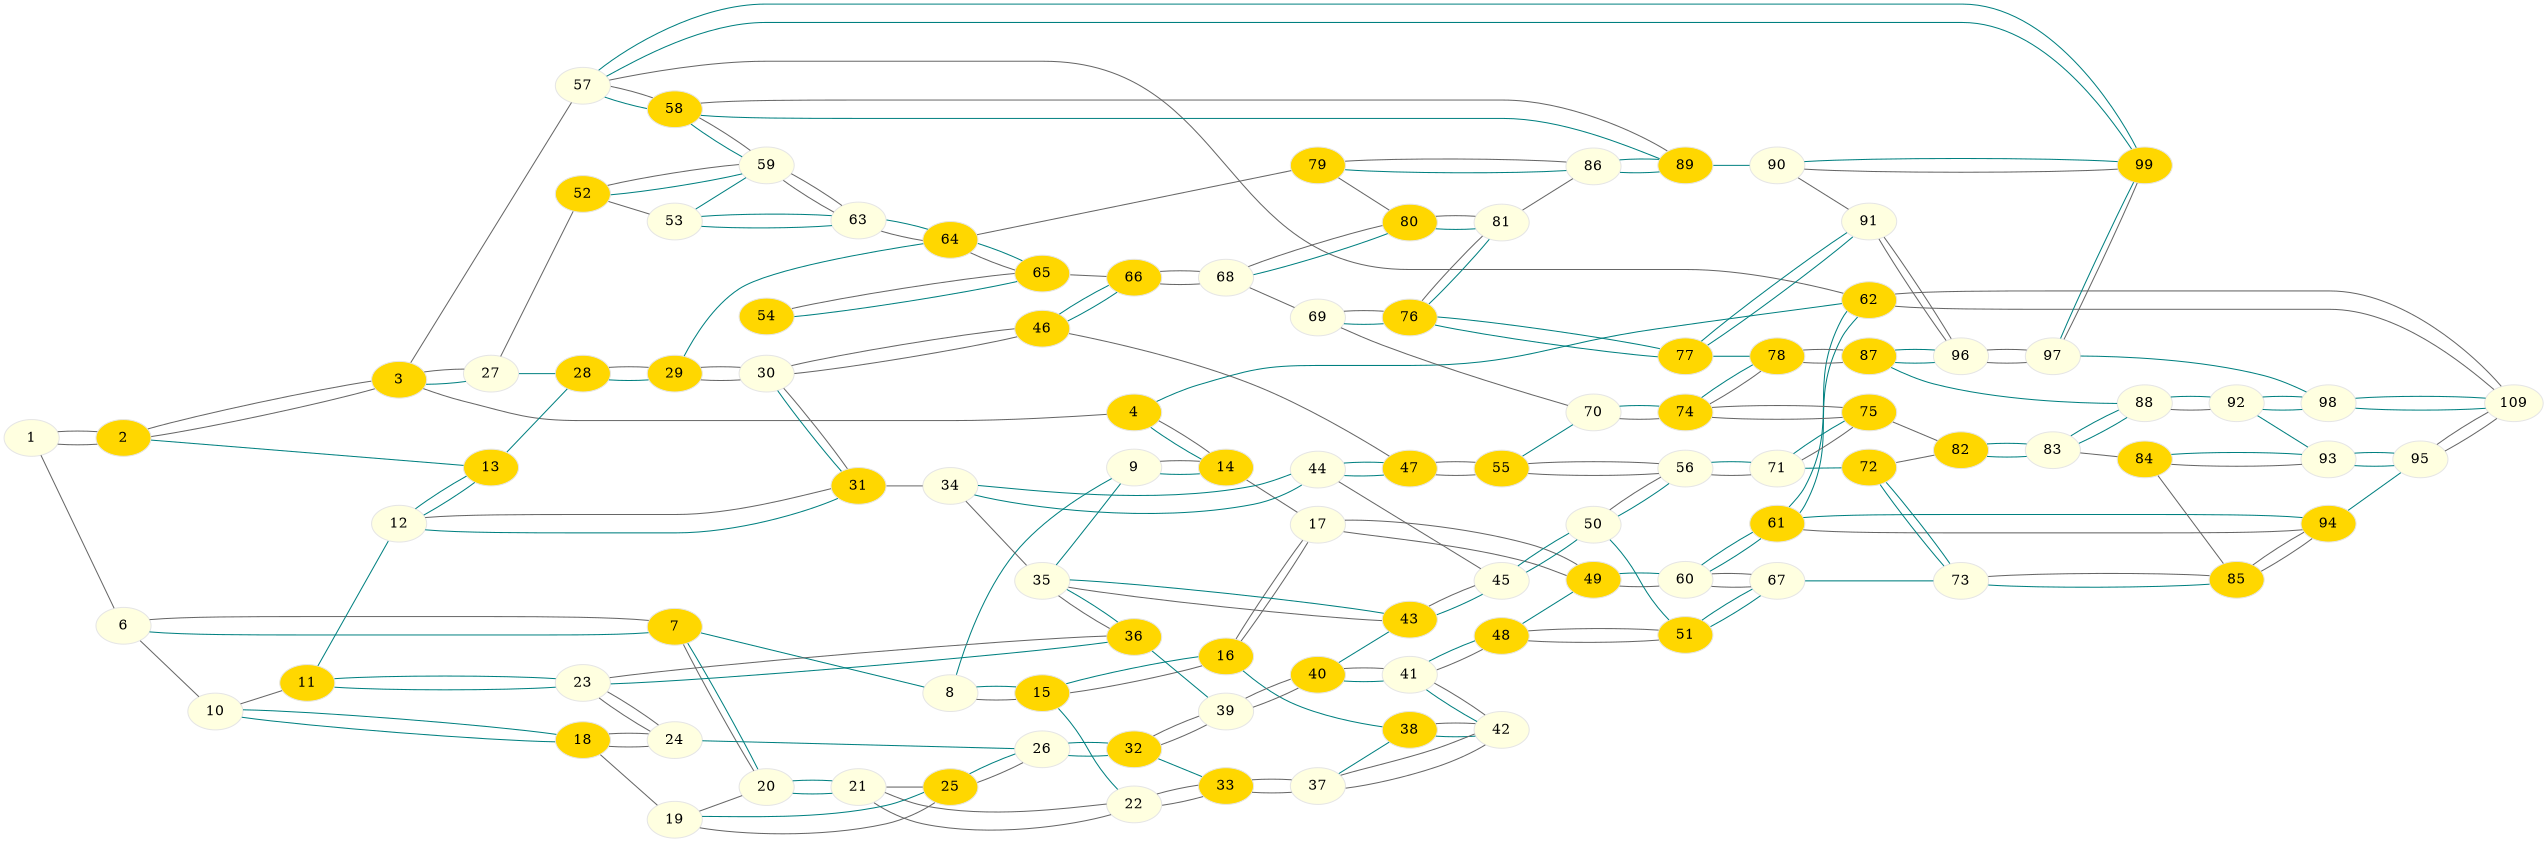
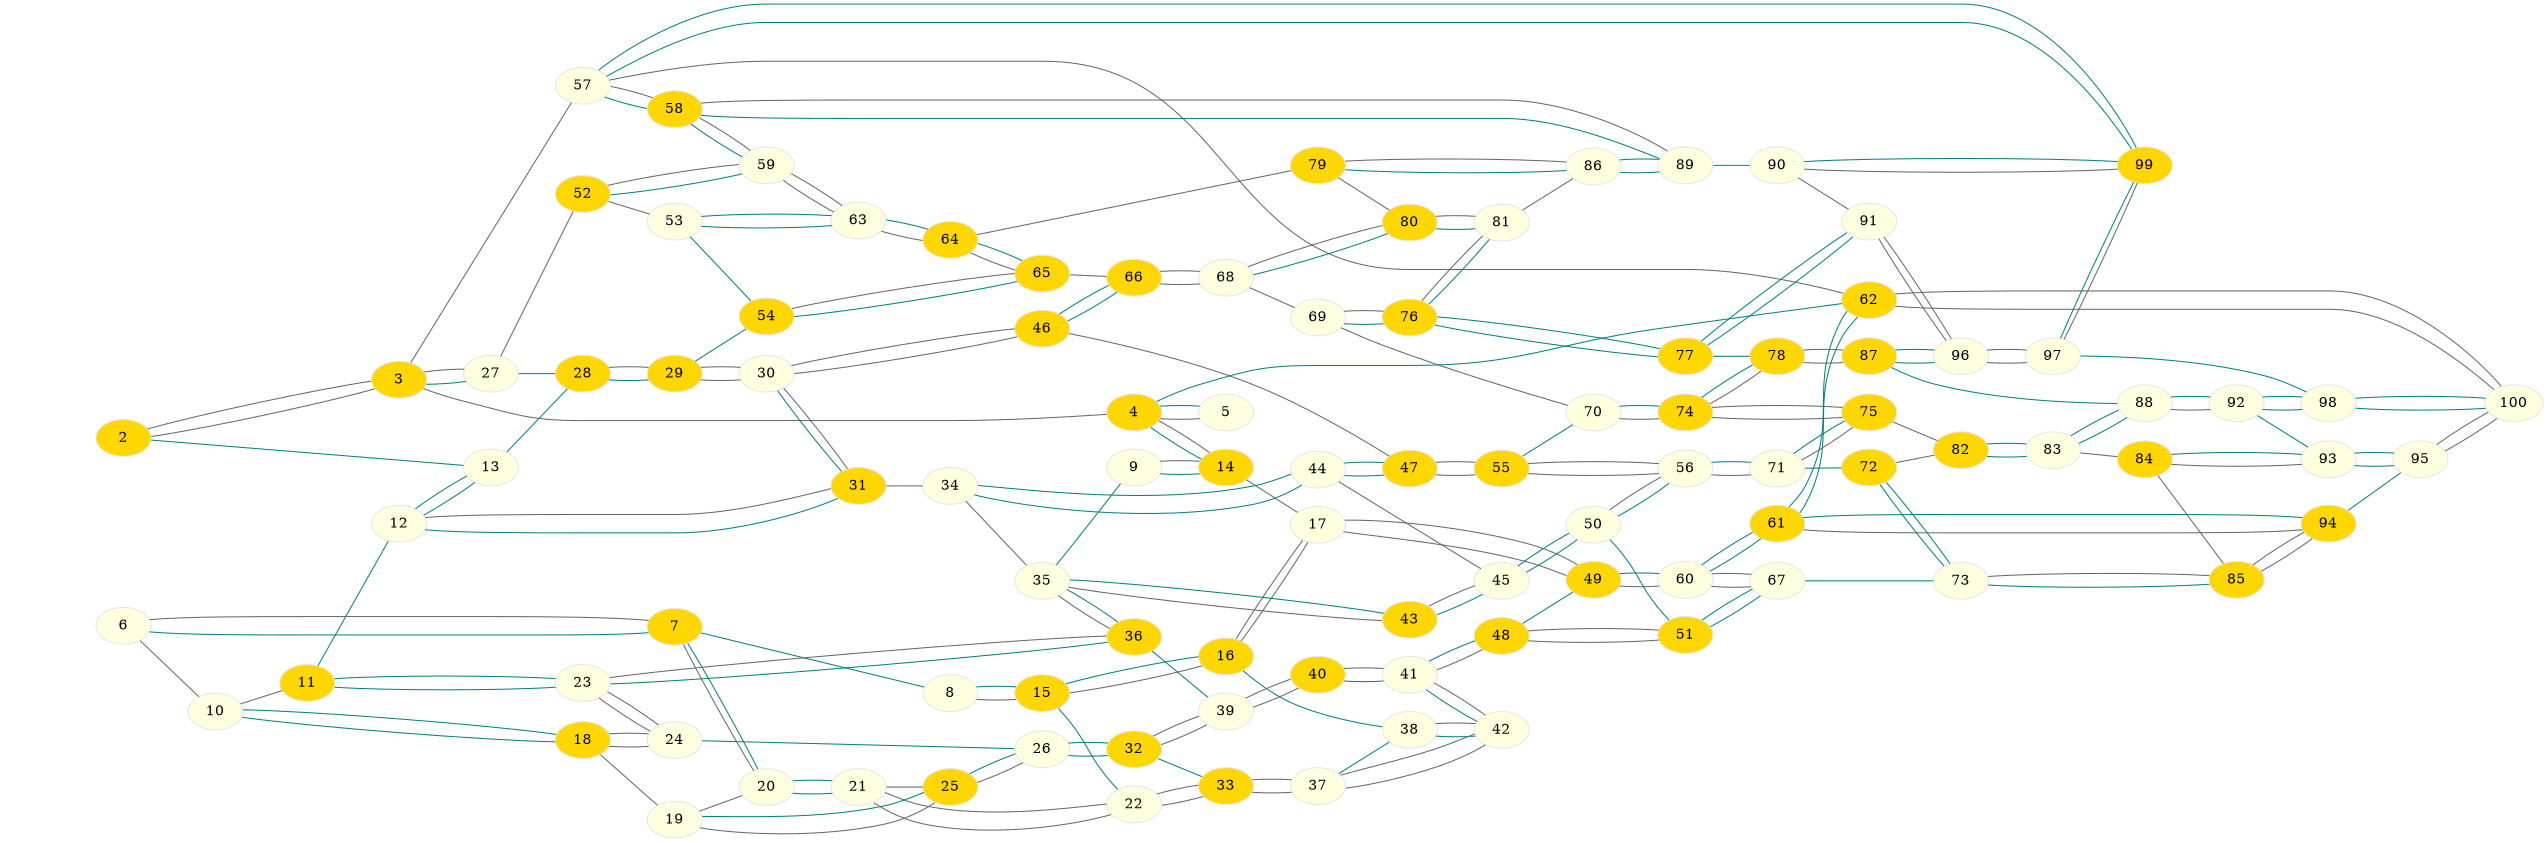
node "89": fillcolor gold -> lightyellow
edge "59" -- "53": now "54" -- "53"
edge "64" -- "29": now "54" -- "29"
node "109": label "109" -> "100"
node "5": added
node "1": removed
node "13": fillcolor gold -> lightyellow
edge "9" -- "8": removed
edge "43" -- "40": removed
node "38": fillcolor gold -> lightyellow
